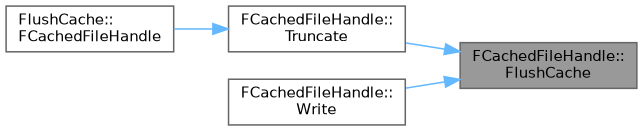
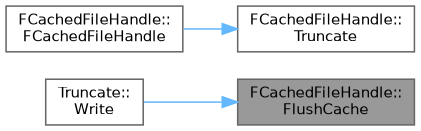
node "FlushCache:: FCachedFileHandle": label "FlushCache:: FCachedFileHandle" -> "FCachedFileHandle:: FCachedFileHandle"
edge "FCachedFileHandle:: Truncate" -> "FCachedFileHandle:: FlushCache": removed
node "FCachedFileHandle:: Write": label "FCachedFileHandle:: Write" -> "Truncate:: Write"
